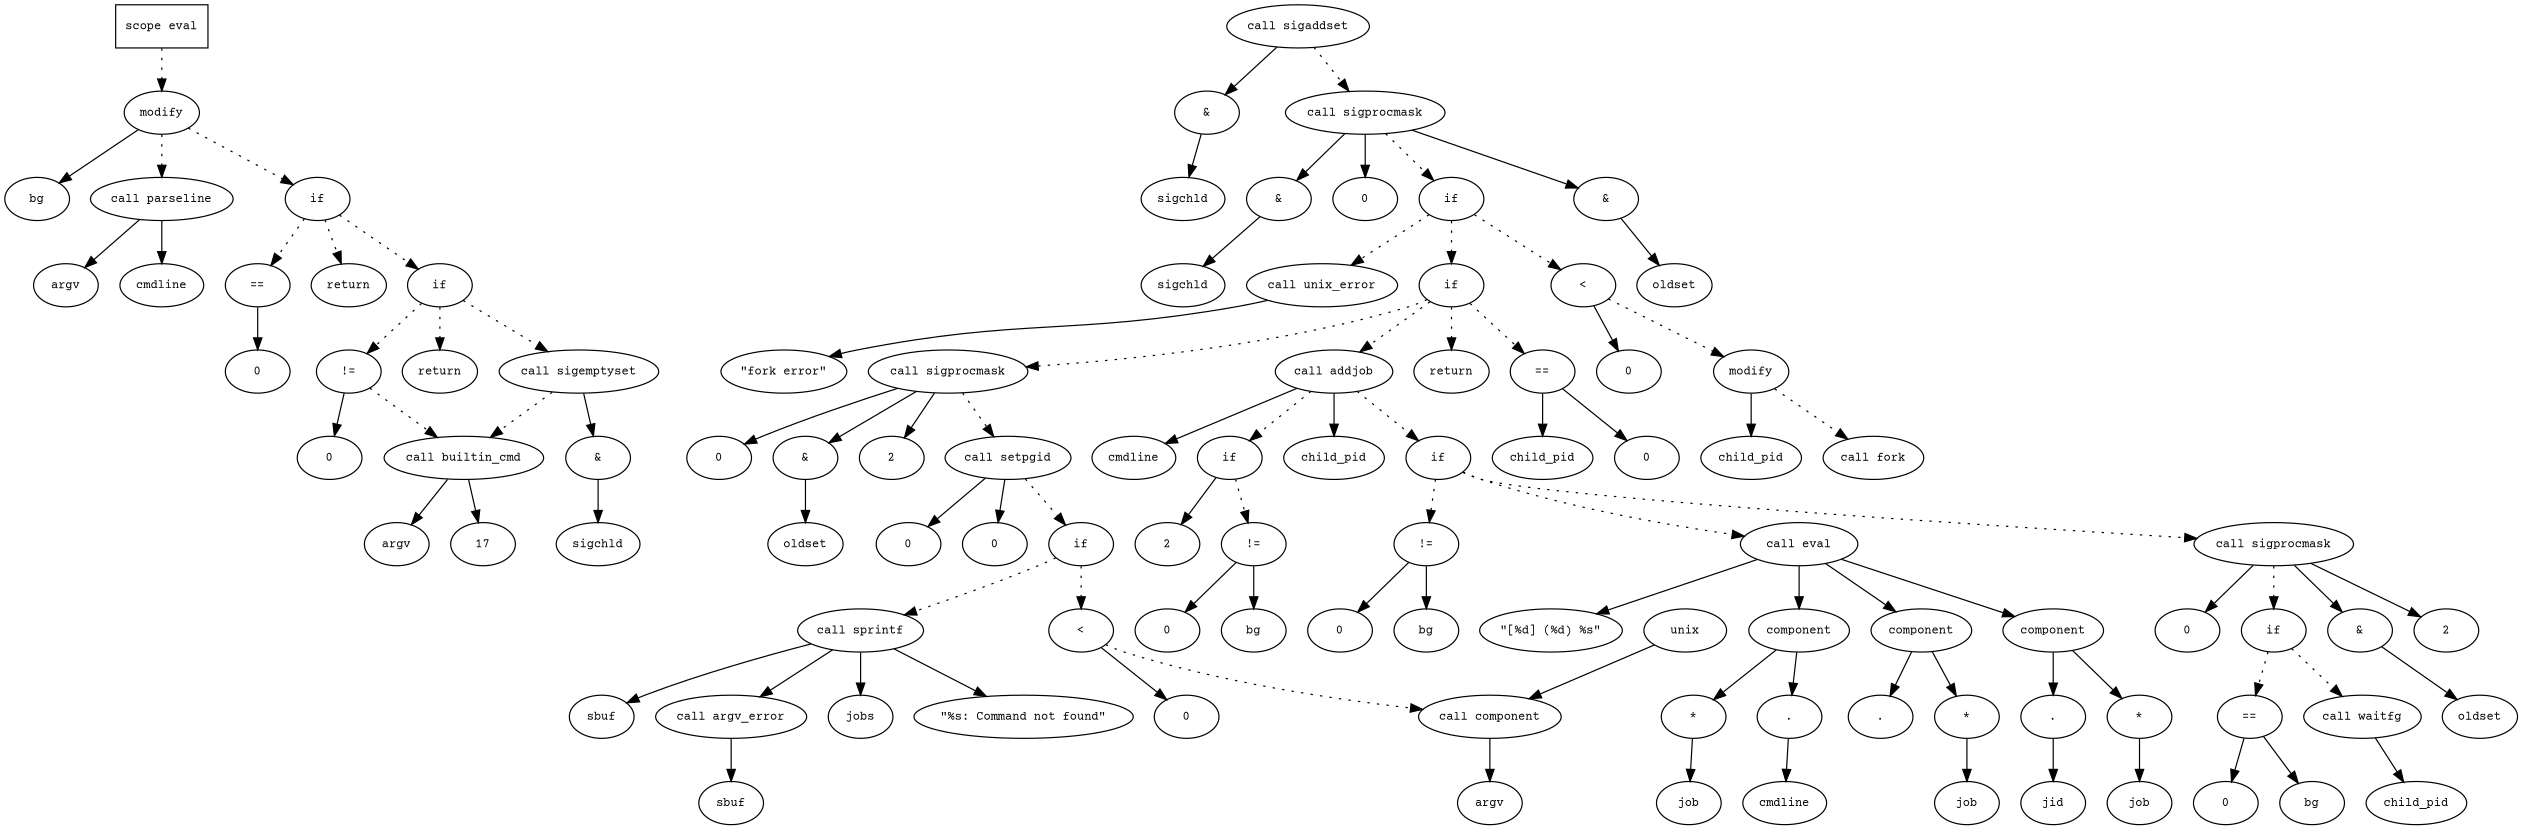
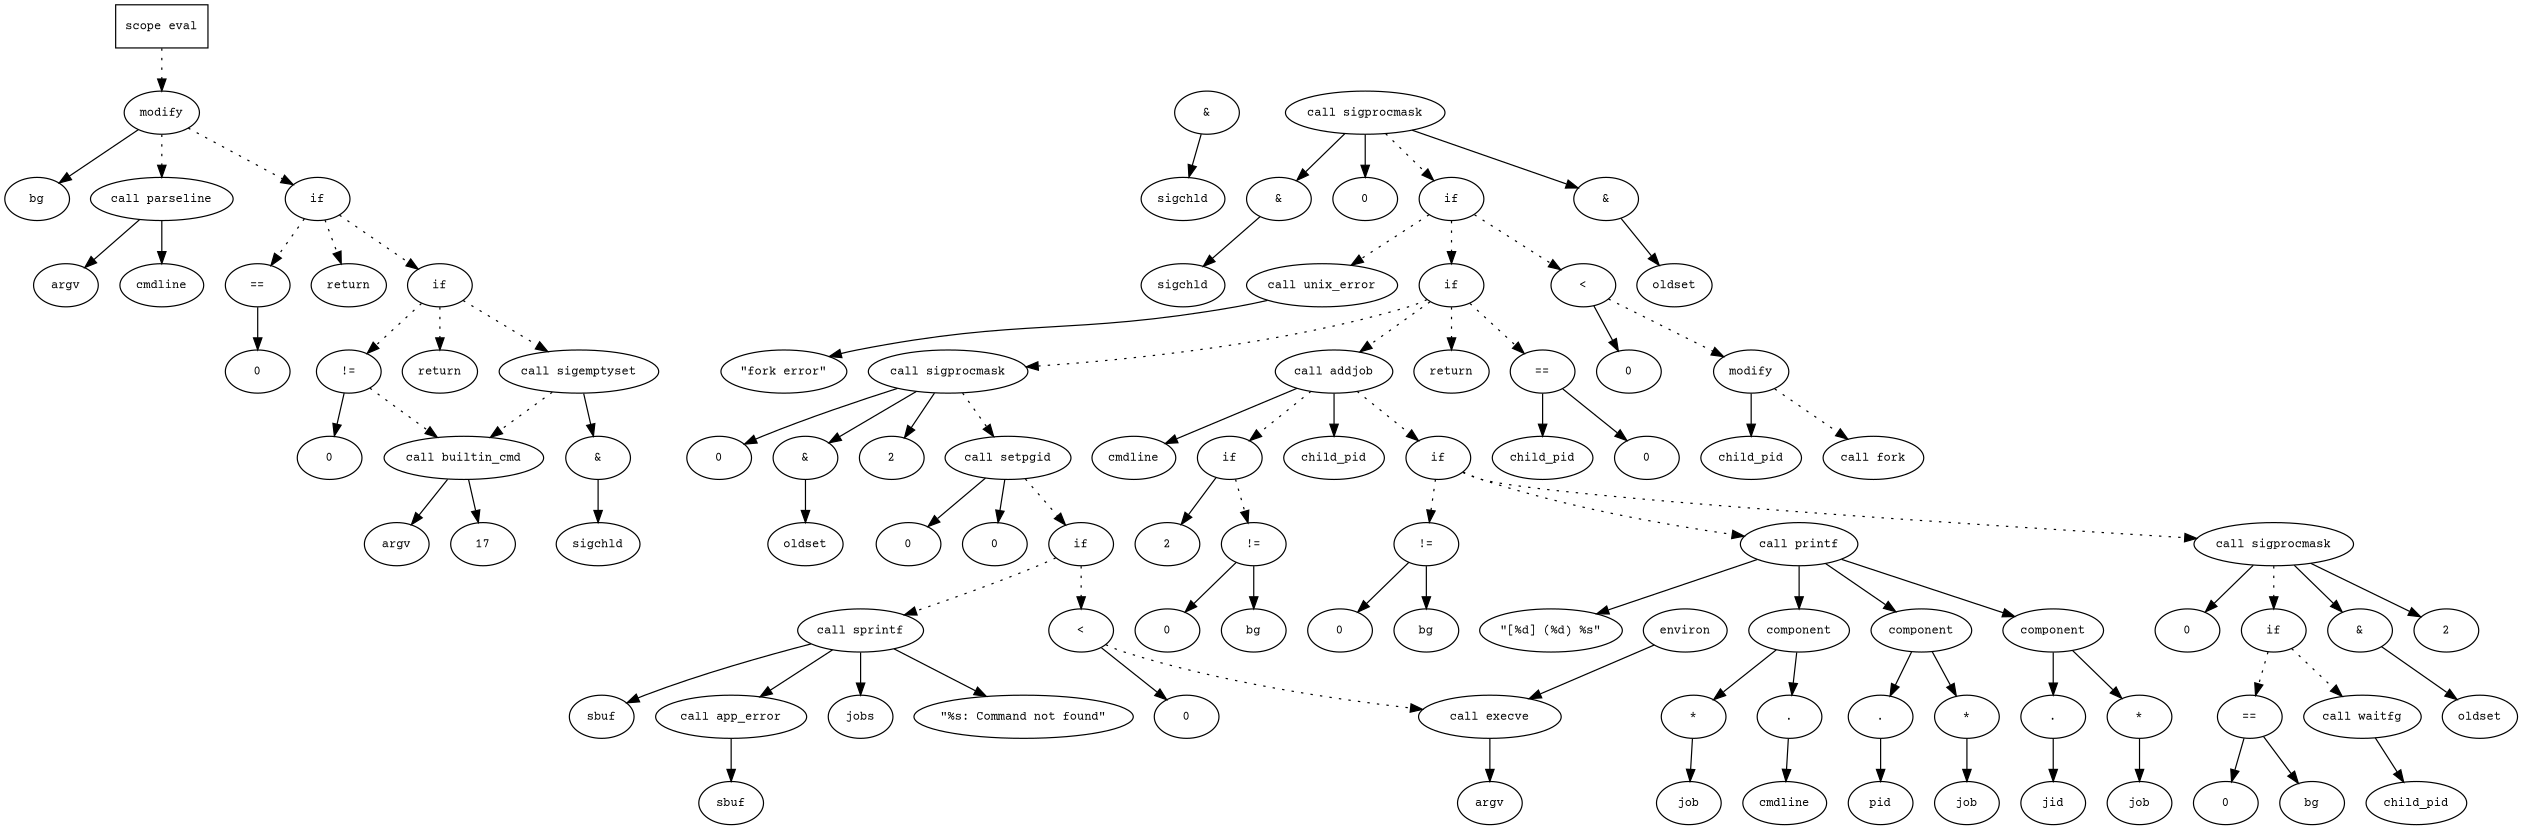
node "call sigaddset": removed
node "call eval": label "call eval" -> "call printf"
node "unix": label "unix" -> "environ"
node "call argv_error": label "call argv_error" -> "call app_error"
node "call component": label "call component" -> "call execve"
node "pid": added
